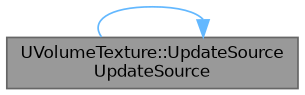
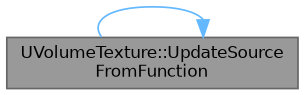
node "UVolumeTexture::UpdateSource UpdateSource": label "UVolumeTexture::UpdateSource UpdateSource" -> "UVolumeTexture::UpdateSource FromFunction"
